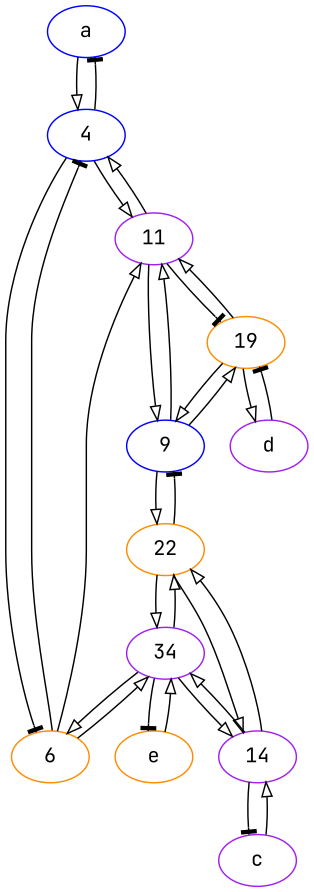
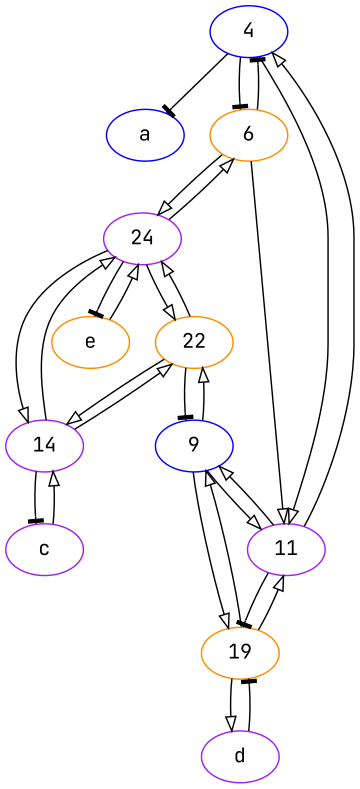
edge "a" -> "4": removed
node "34": label "34" -> "24"
